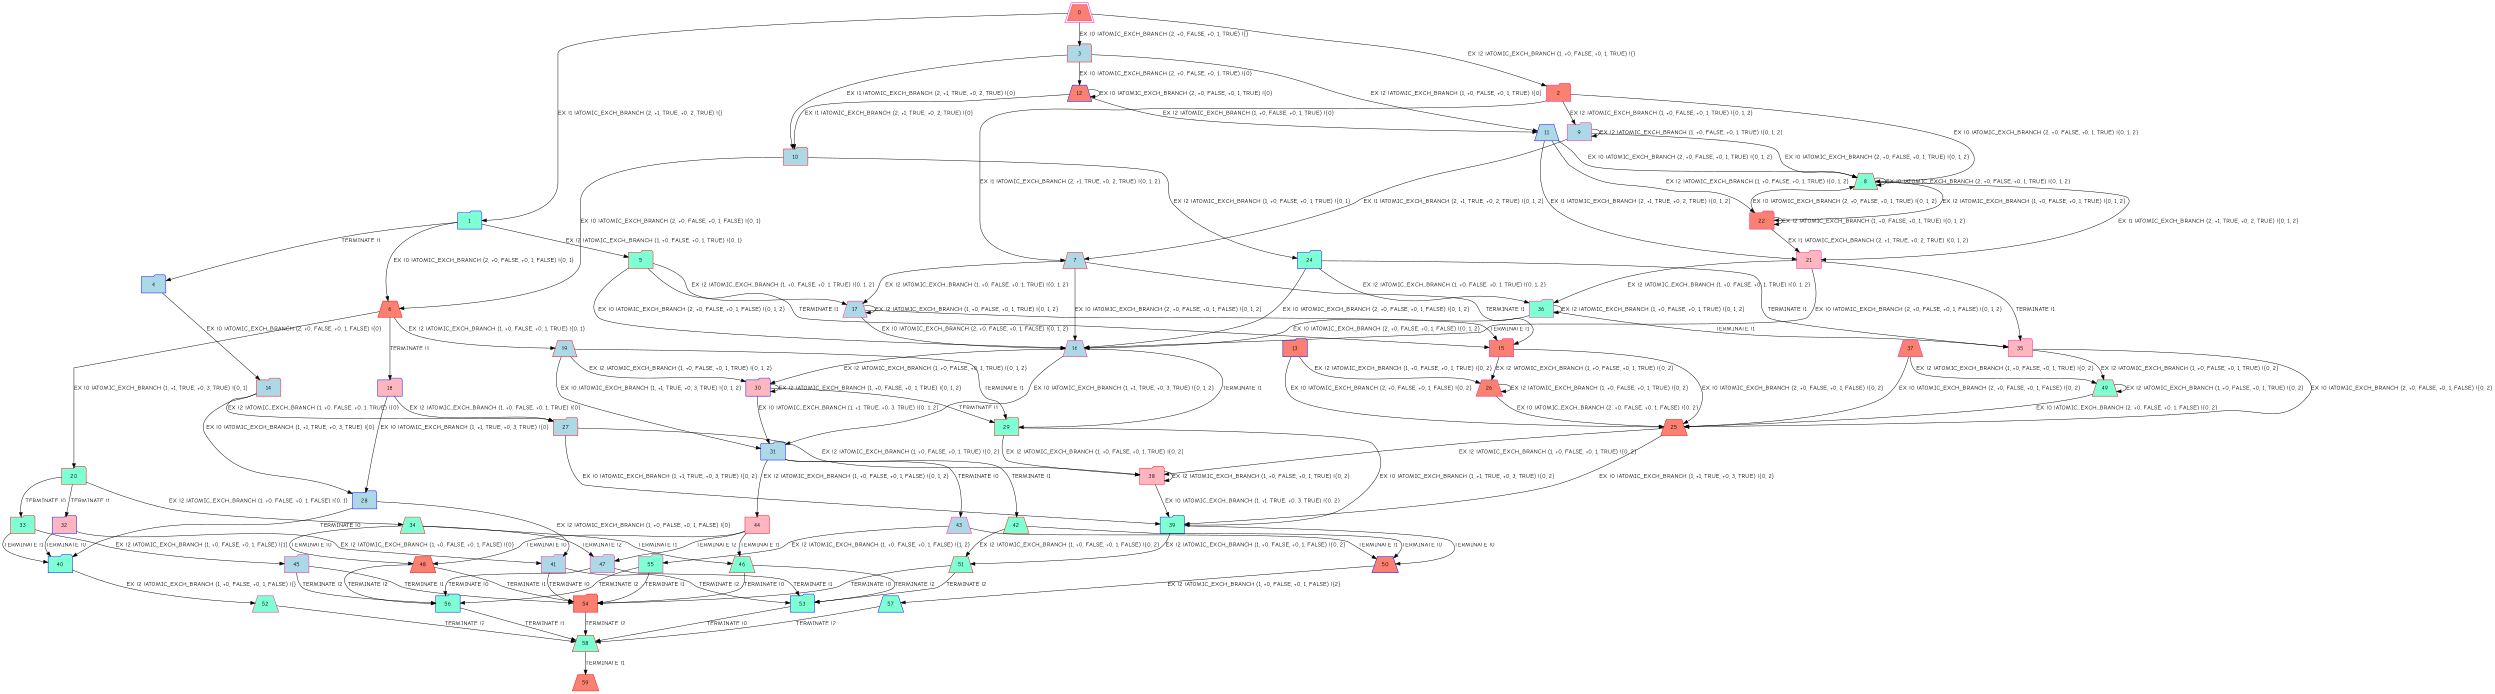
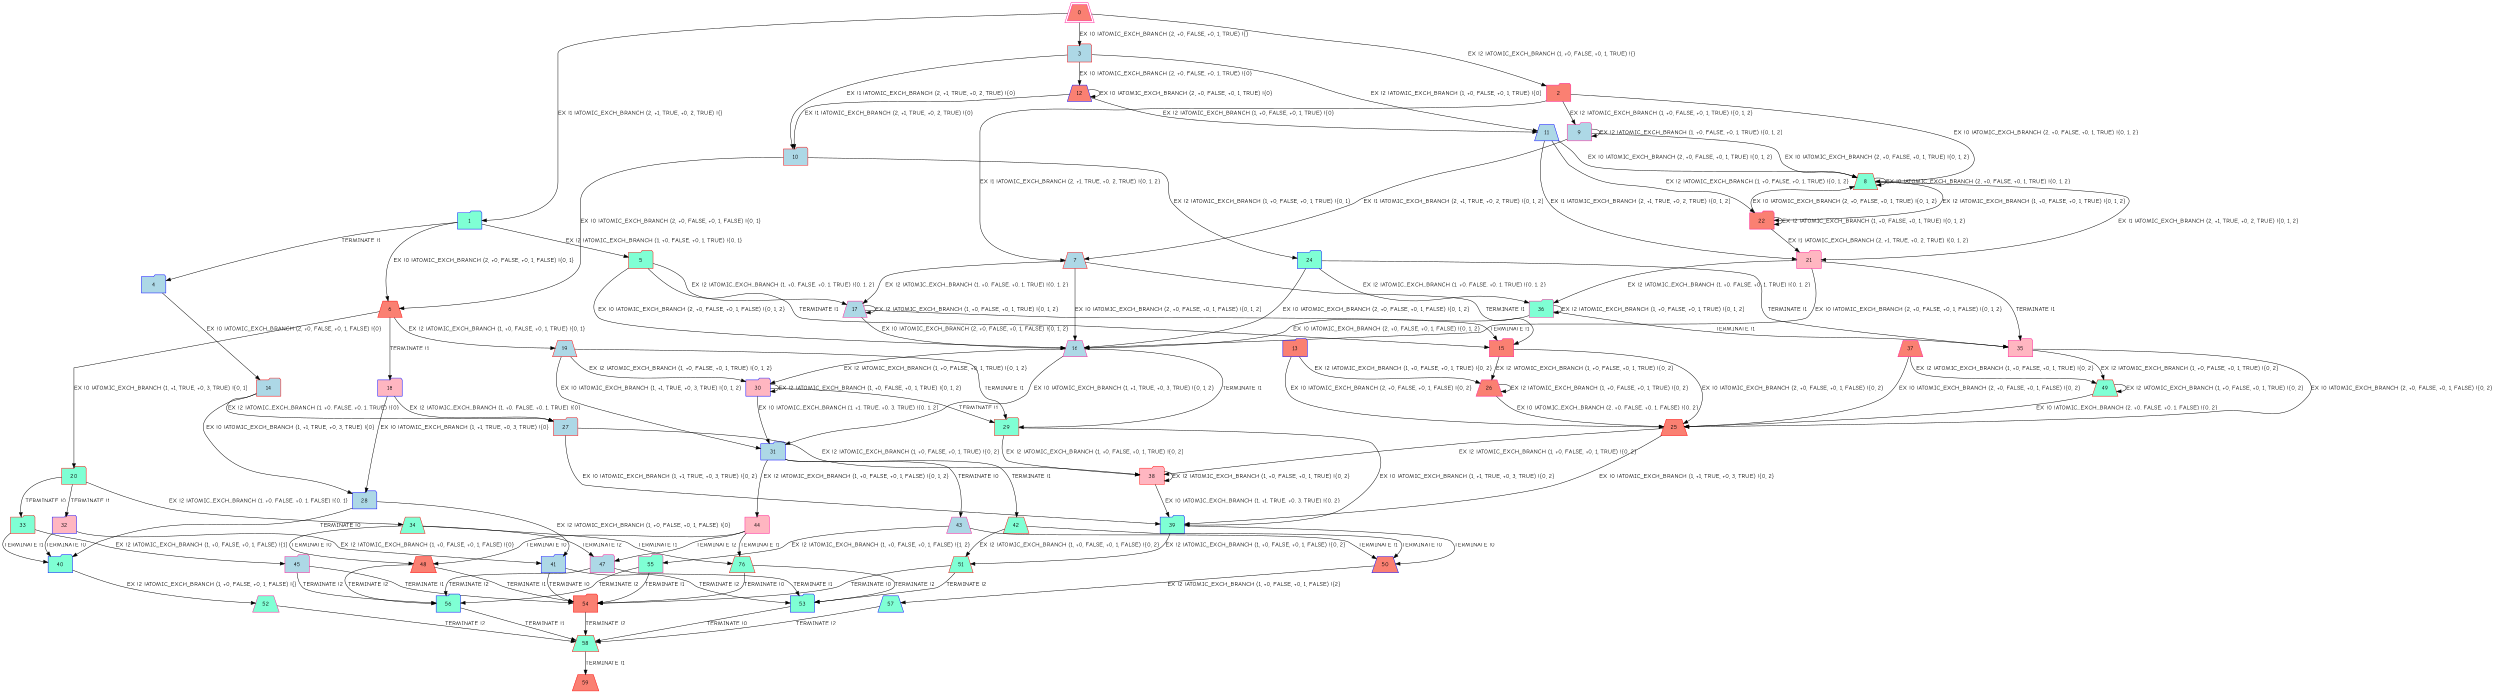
node "44": color red -> deeppink
node "41": color deeppink -> blue
node "46": label "46" -> "76"
edge "47" -> "56": label "TERMINATE !0" -> "TERMINATE !2"
